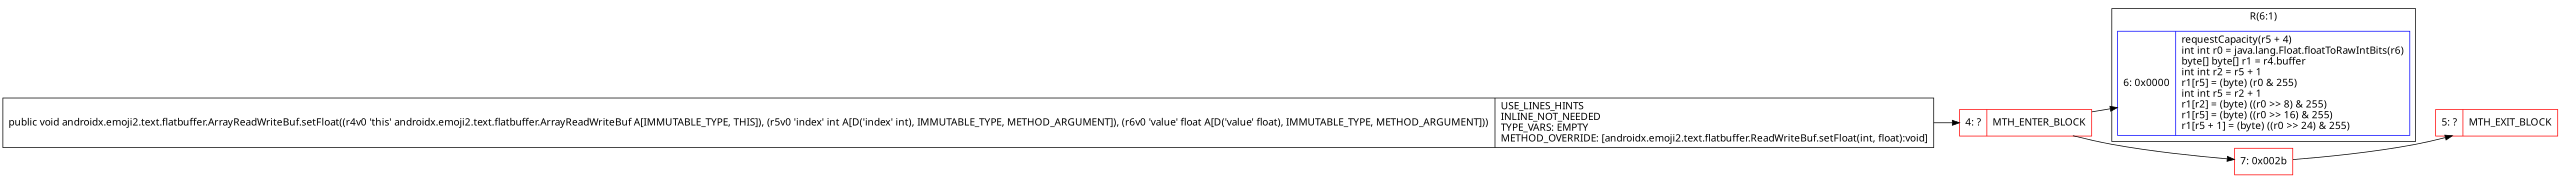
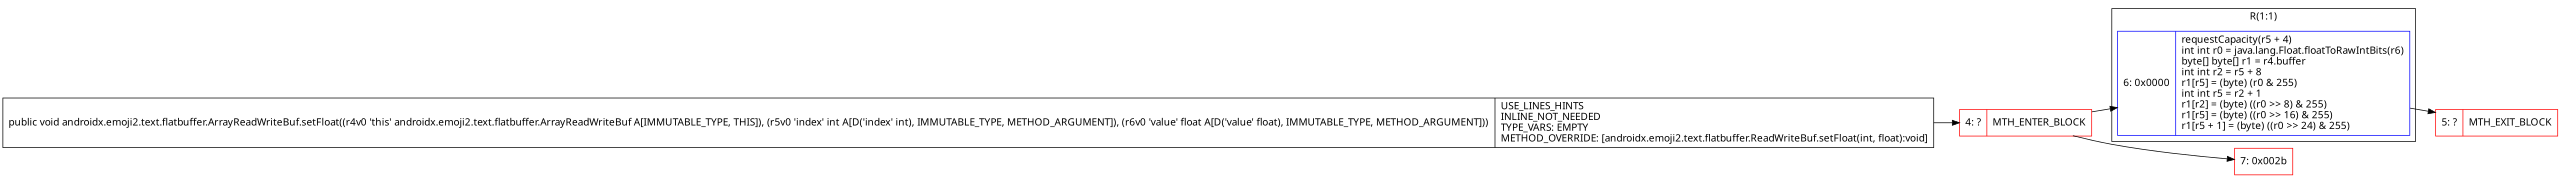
cluster "R(6:1)": label "R(6:1)" -> "R(1:1)"
node "6: 0x0000": text "int int r2 = r5 + 1" -> "int int r2 = r5 + 8"
edge "7: 0x002b" -> "5: ?": now "6: 0x0000" -> "5: ?"
